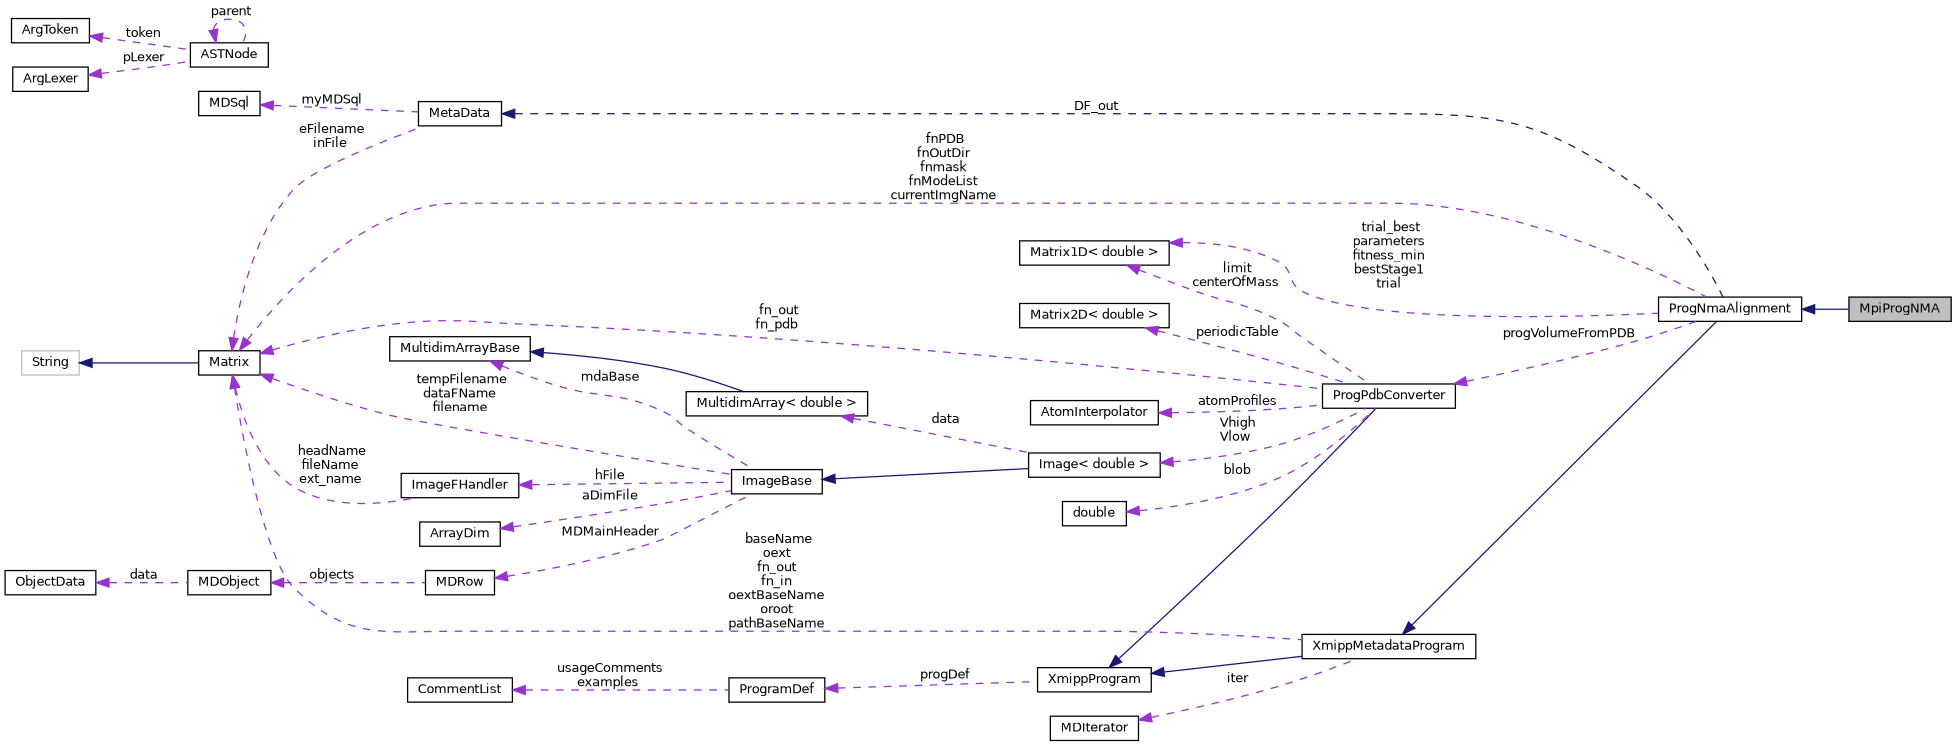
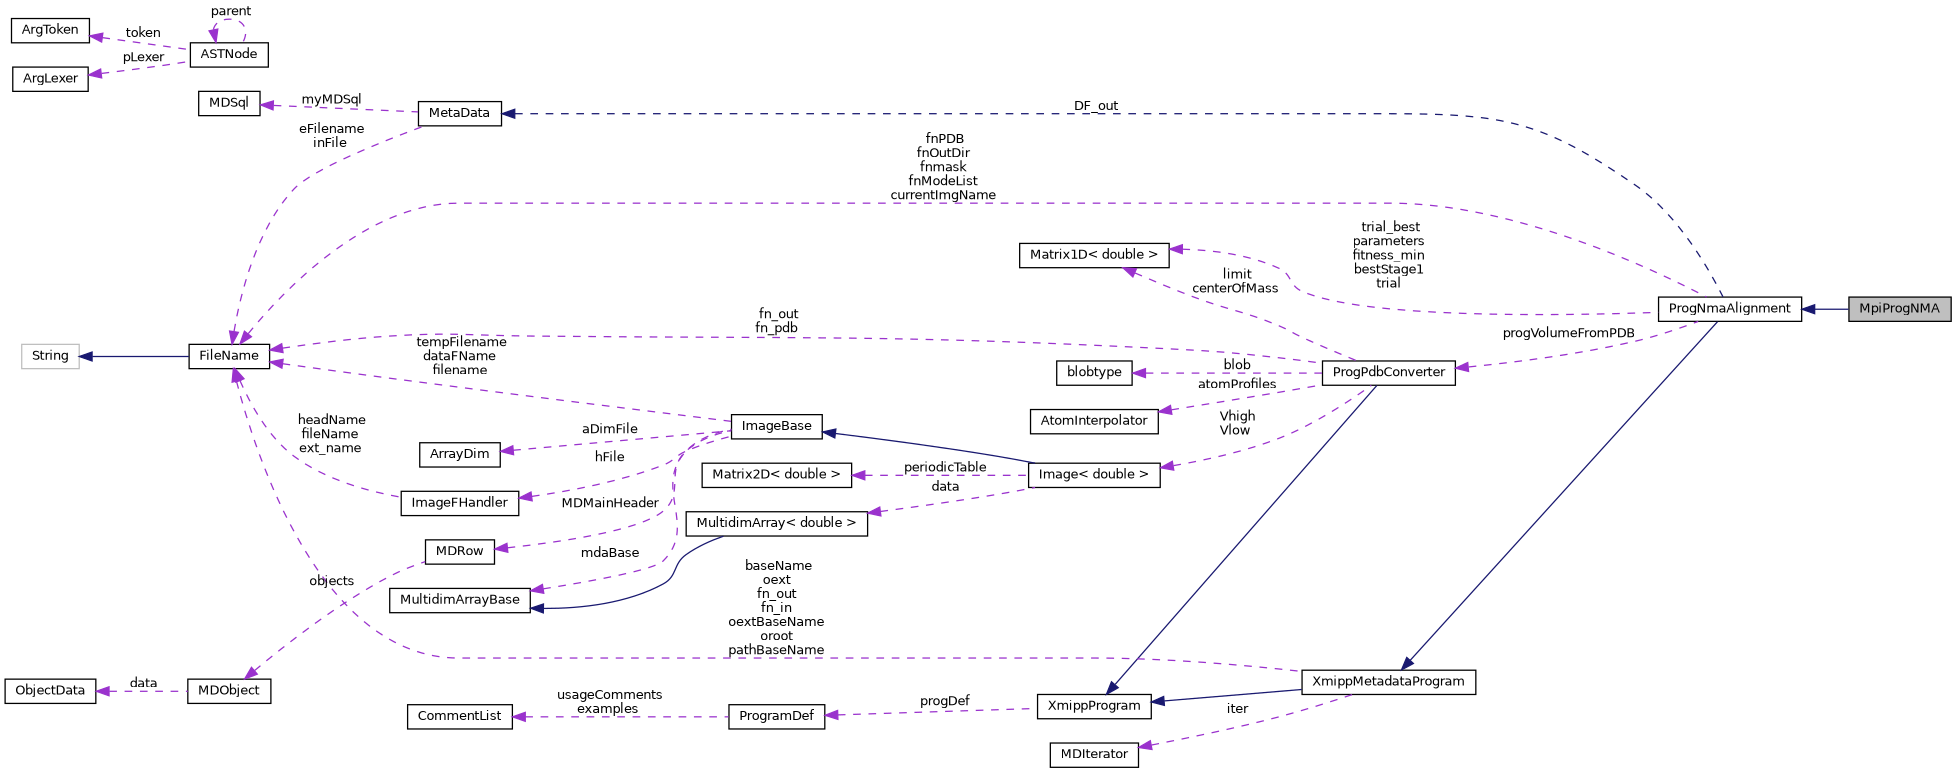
edge "ProgPdbConverter" -> "Matrix2D< double >": now "Image< double >" -> "Matrix2D< double >"
node "Matrix": label "Matrix" -> "FileName"
node "double": label "double" -> "blobtype"
